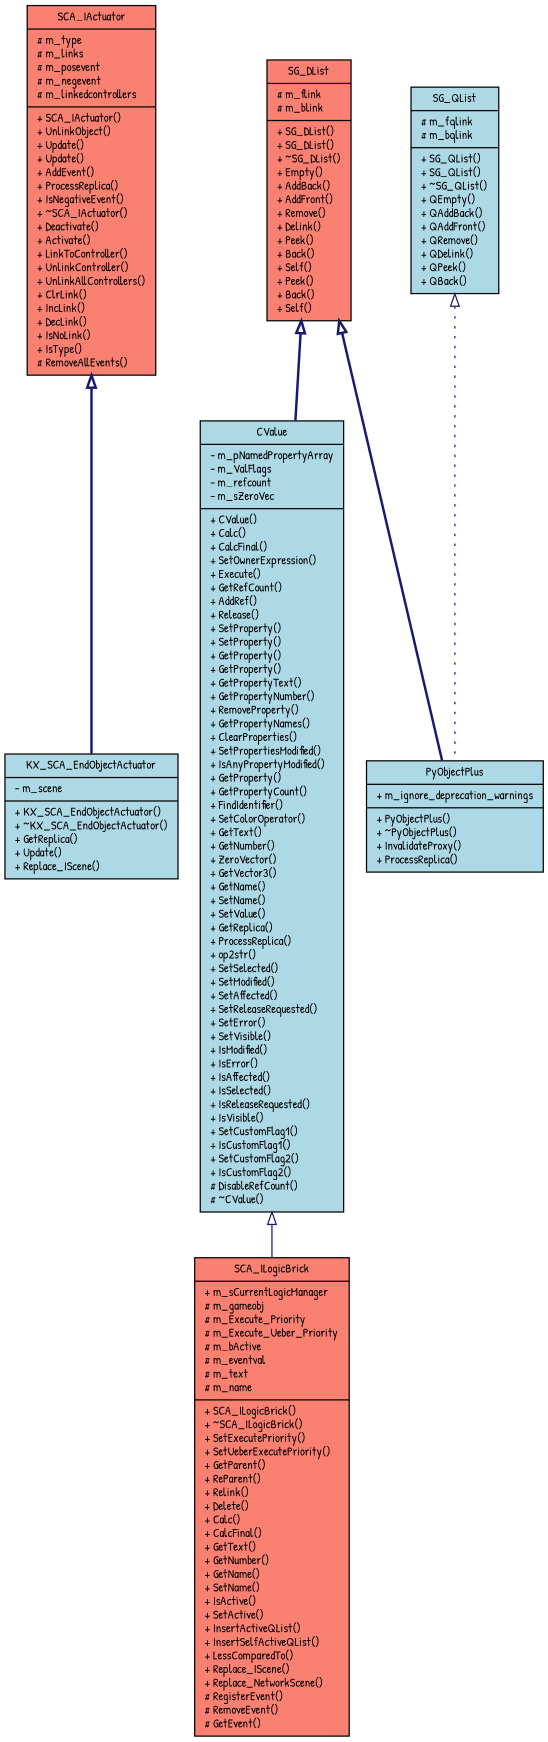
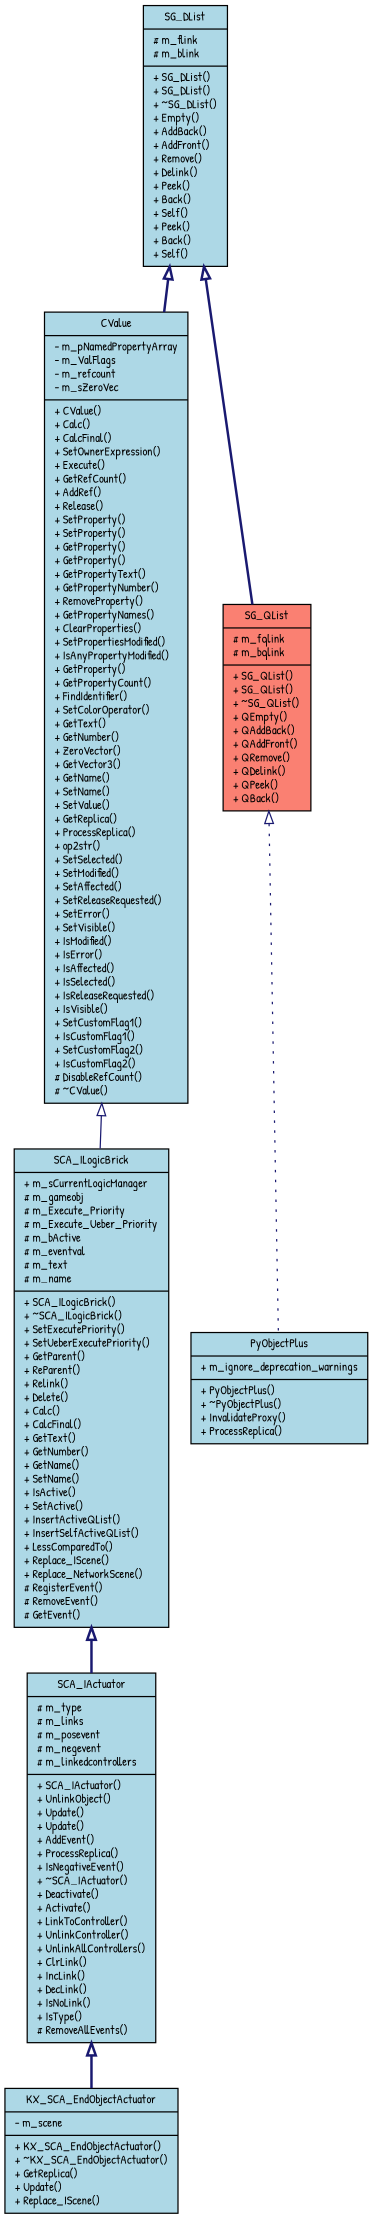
node "SCA_IActuator": fillcolor salmon -> lightblue
node "SG_DList": fillcolor salmon -> lightblue
node "SG_QList": fillcolor lightblue -> salmon
edge "PyObjectPlus" -> "SG_DList": now "SG_QList" -> "SG_DList"
node "SCA_ILogicBrick": fillcolor salmon -> lightblue
edge "SCA_IActuator" -> "SCA_ILogicBrick": added
